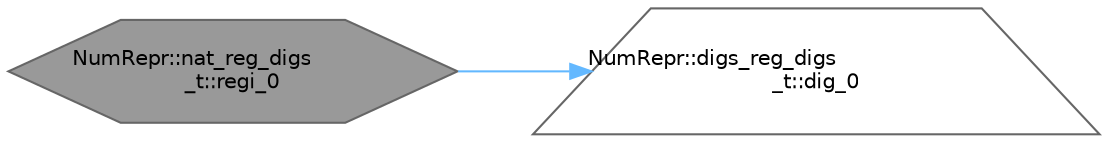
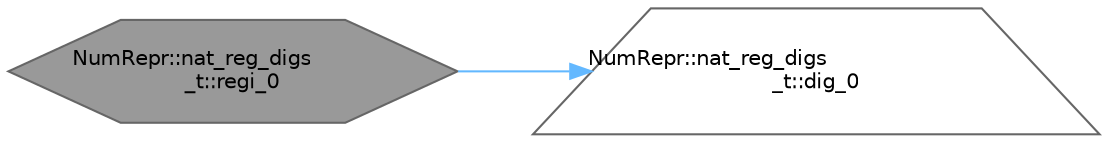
node "NumRepr::digs_reg_digs _t::dig_0": label "NumRepr::digs_reg_digs _t::dig_0" -> "NumRepr::nat_reg_digs _t::dig_0"
